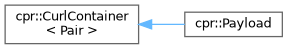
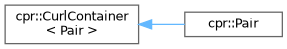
node "cpr::Payload": label "cpr::Payload" -> "cpr::Pair"
